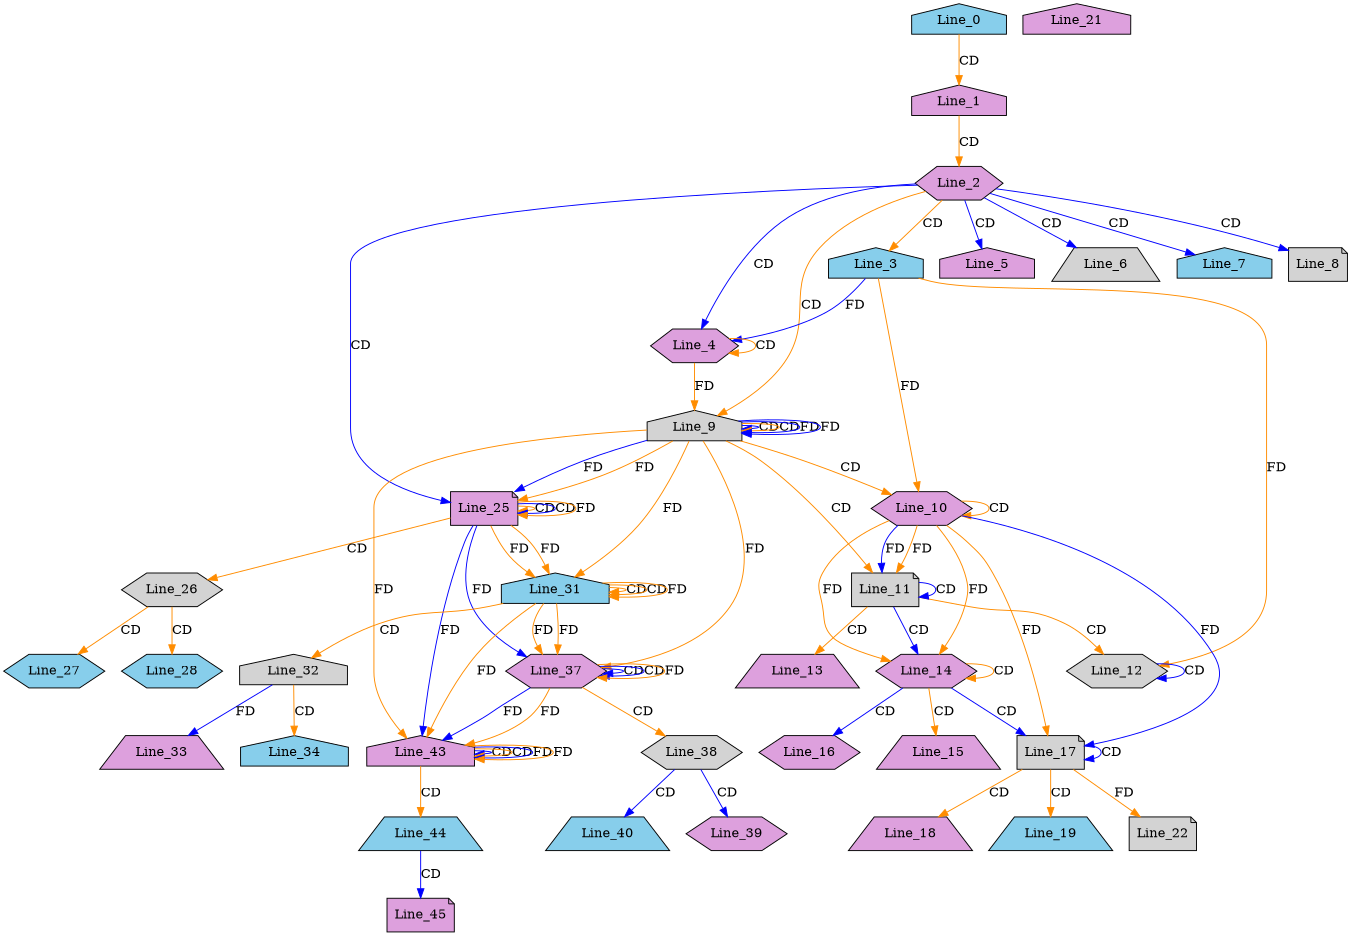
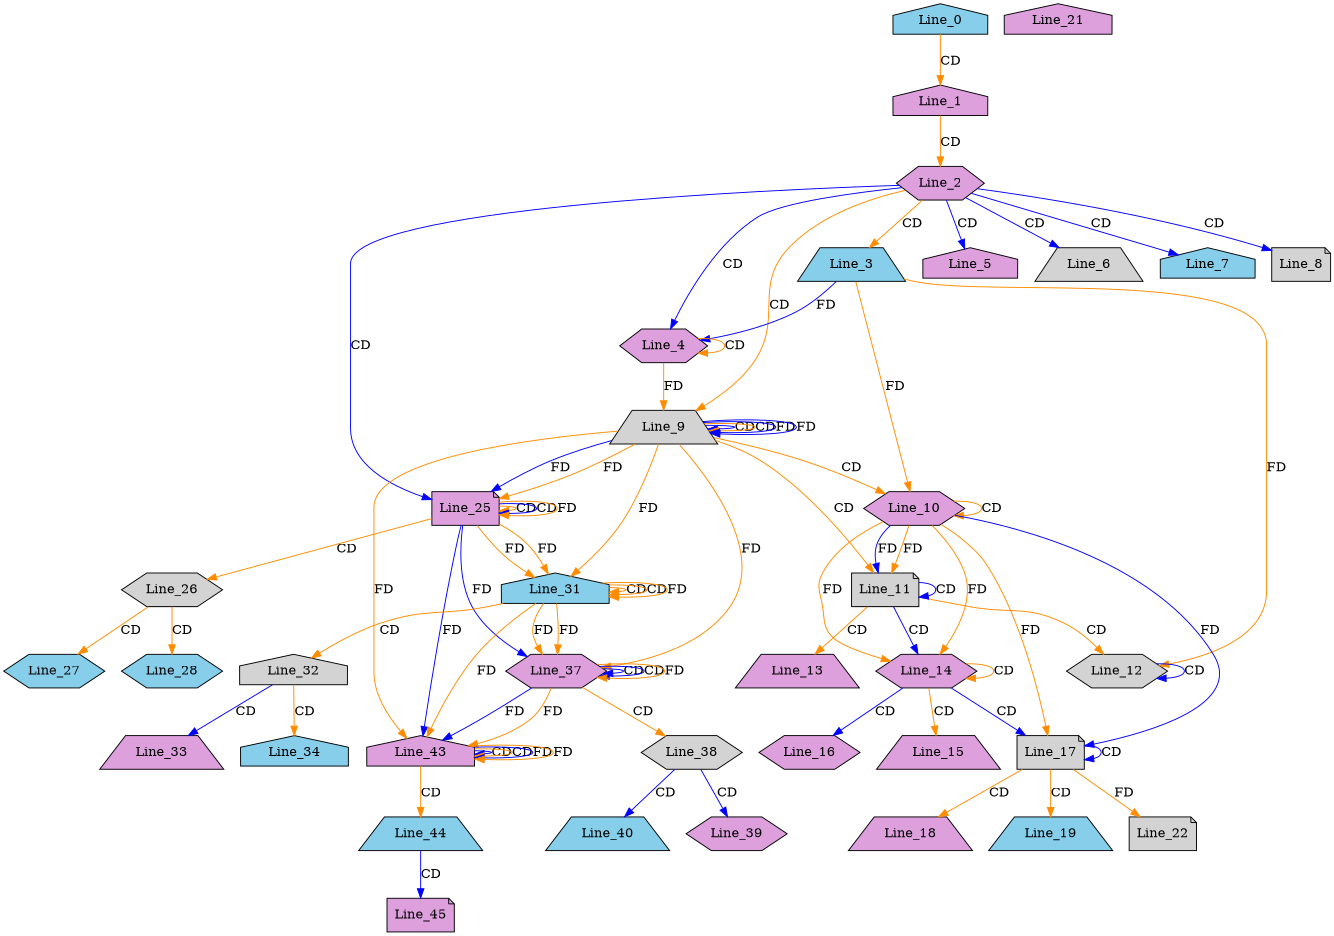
node "Line_3": shape house -> trapezium
node "Line_9": shape house -> trapezium
edge "Line_32" -> "Line_33": label "FD" -> "CD"
